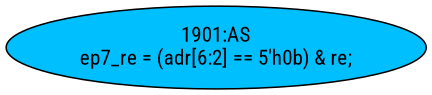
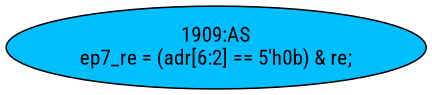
node "1901:AS ep7_re = (adr[6:2] == 5'h0b) & re;": label "1901:AS ep7_re = (adr[6:2] == 5'h0b) & re;" -> "1909:AS ep7_re = (adr[6:2] == 5'h0b) & re;"
